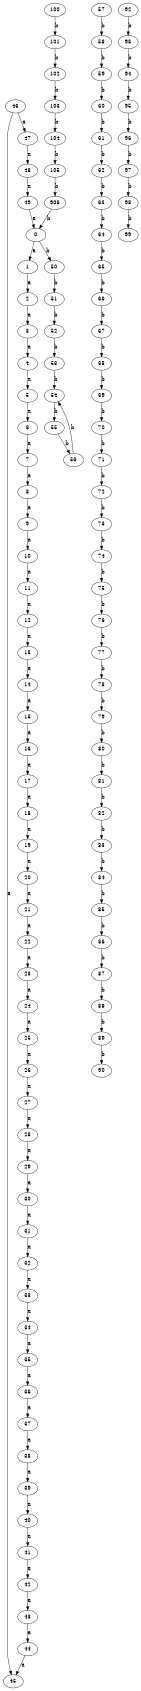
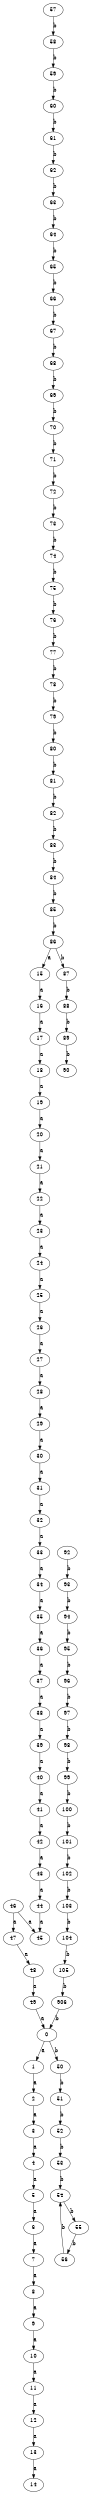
edge "14" -> "15": now "86" -> "15"
edge "99" -> "100": added, label "b"
